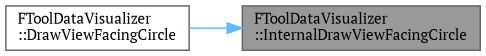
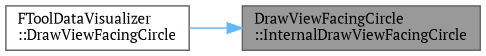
node "FToolDataVisualizer ::InternalDrawViewFacingCircle": label "FToolDataVisualizer ::InternalDrawViewFacingCircle" -> "DrawViewFacingCircle ::InternalDrawViewFacingCircle"
